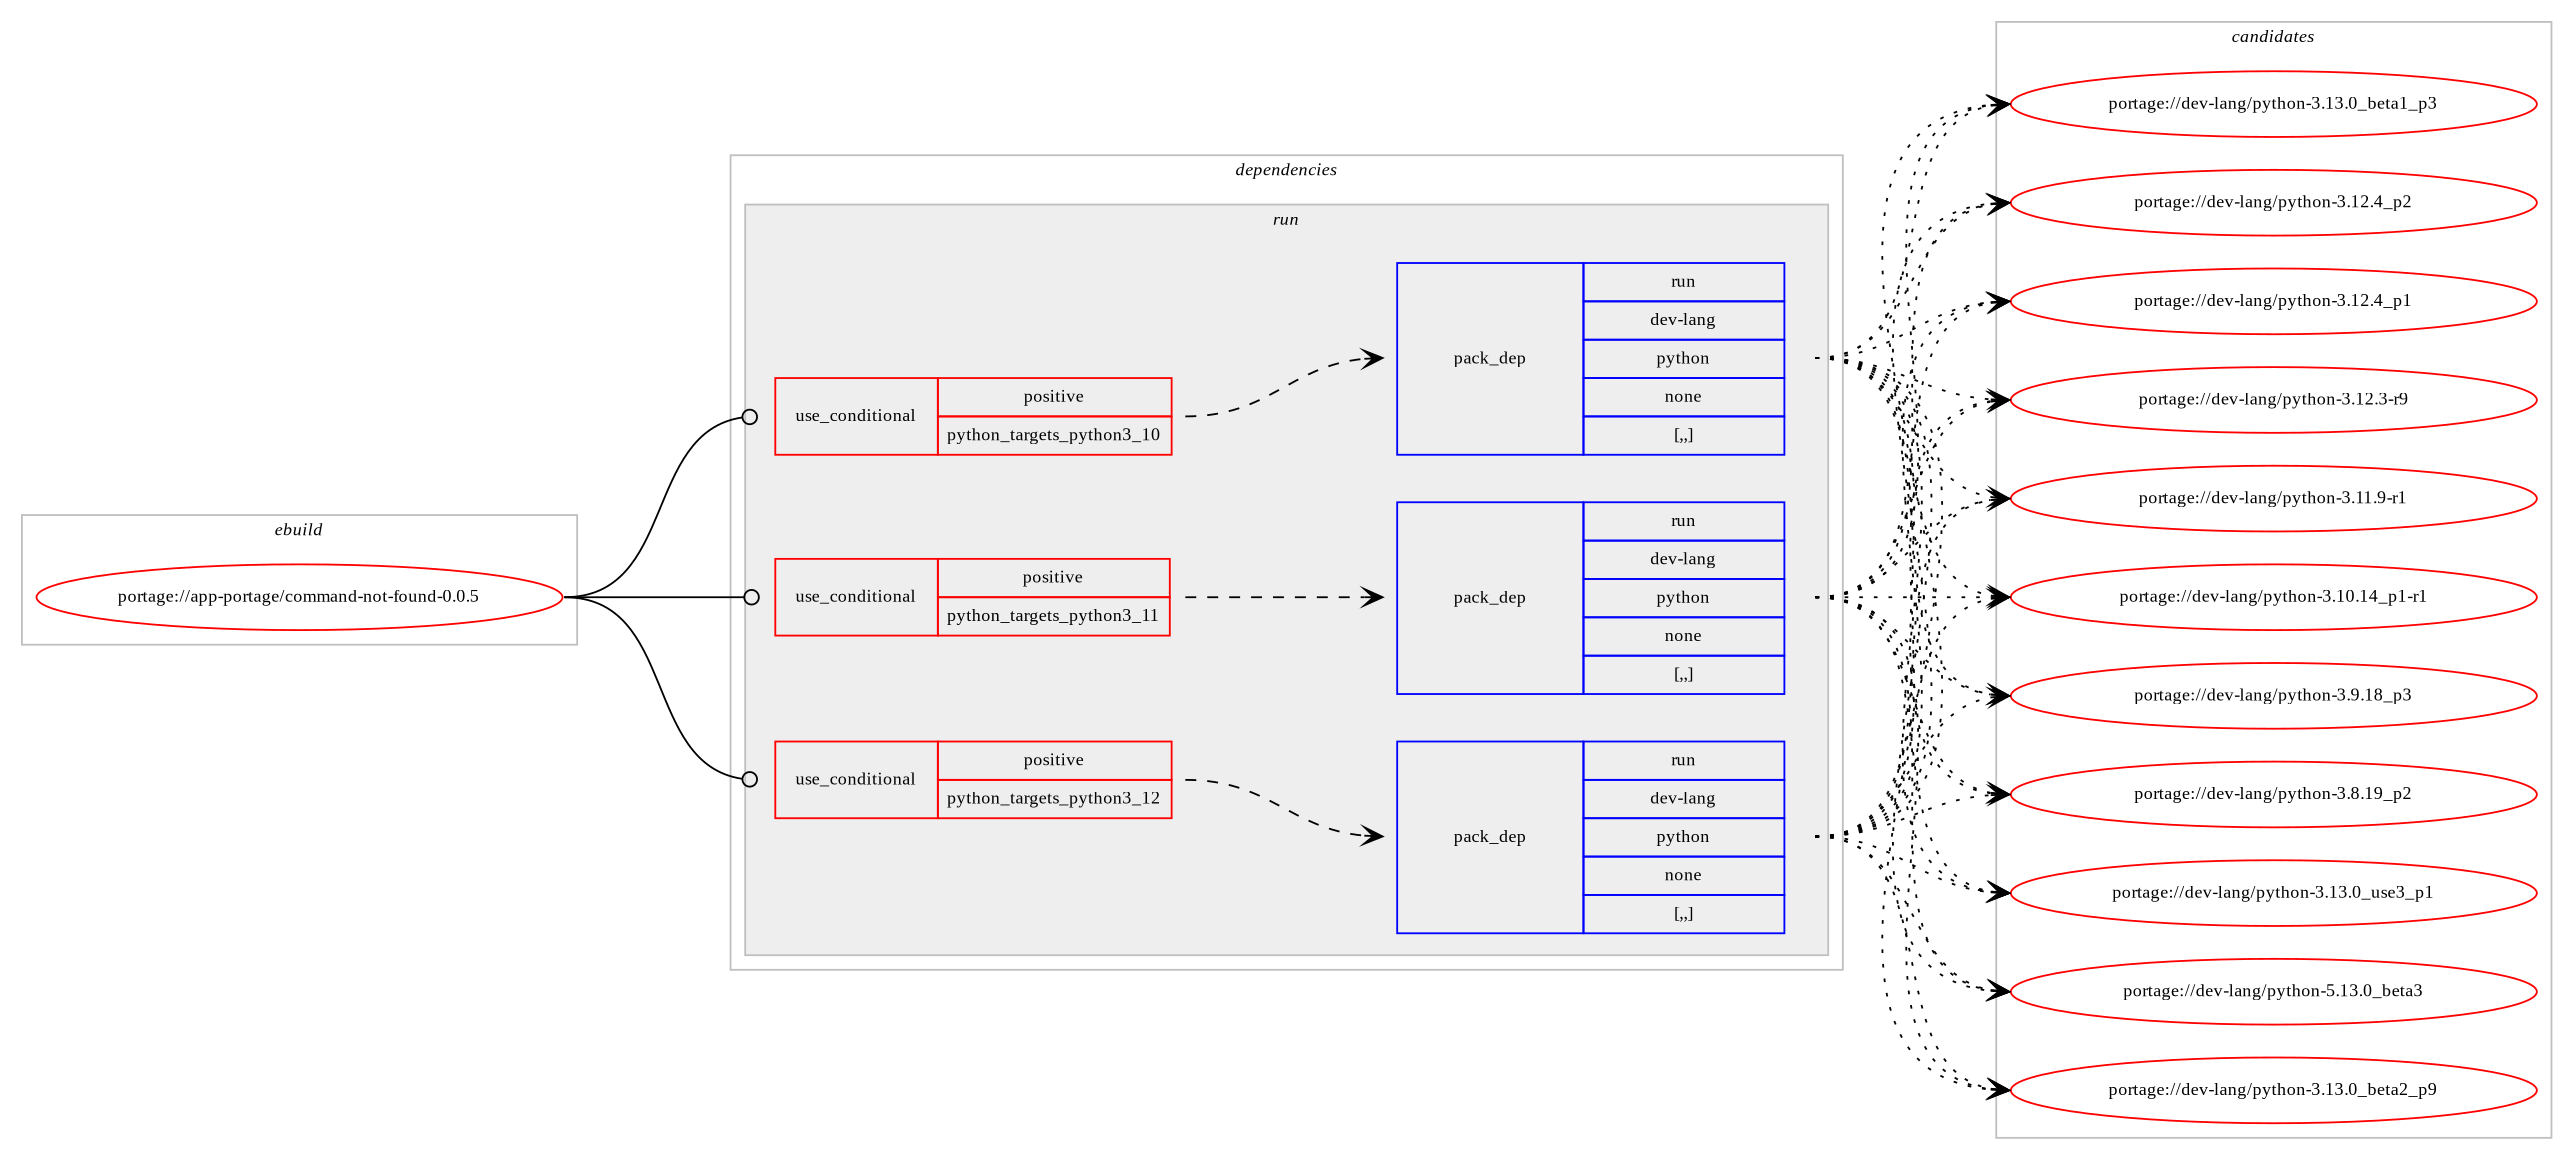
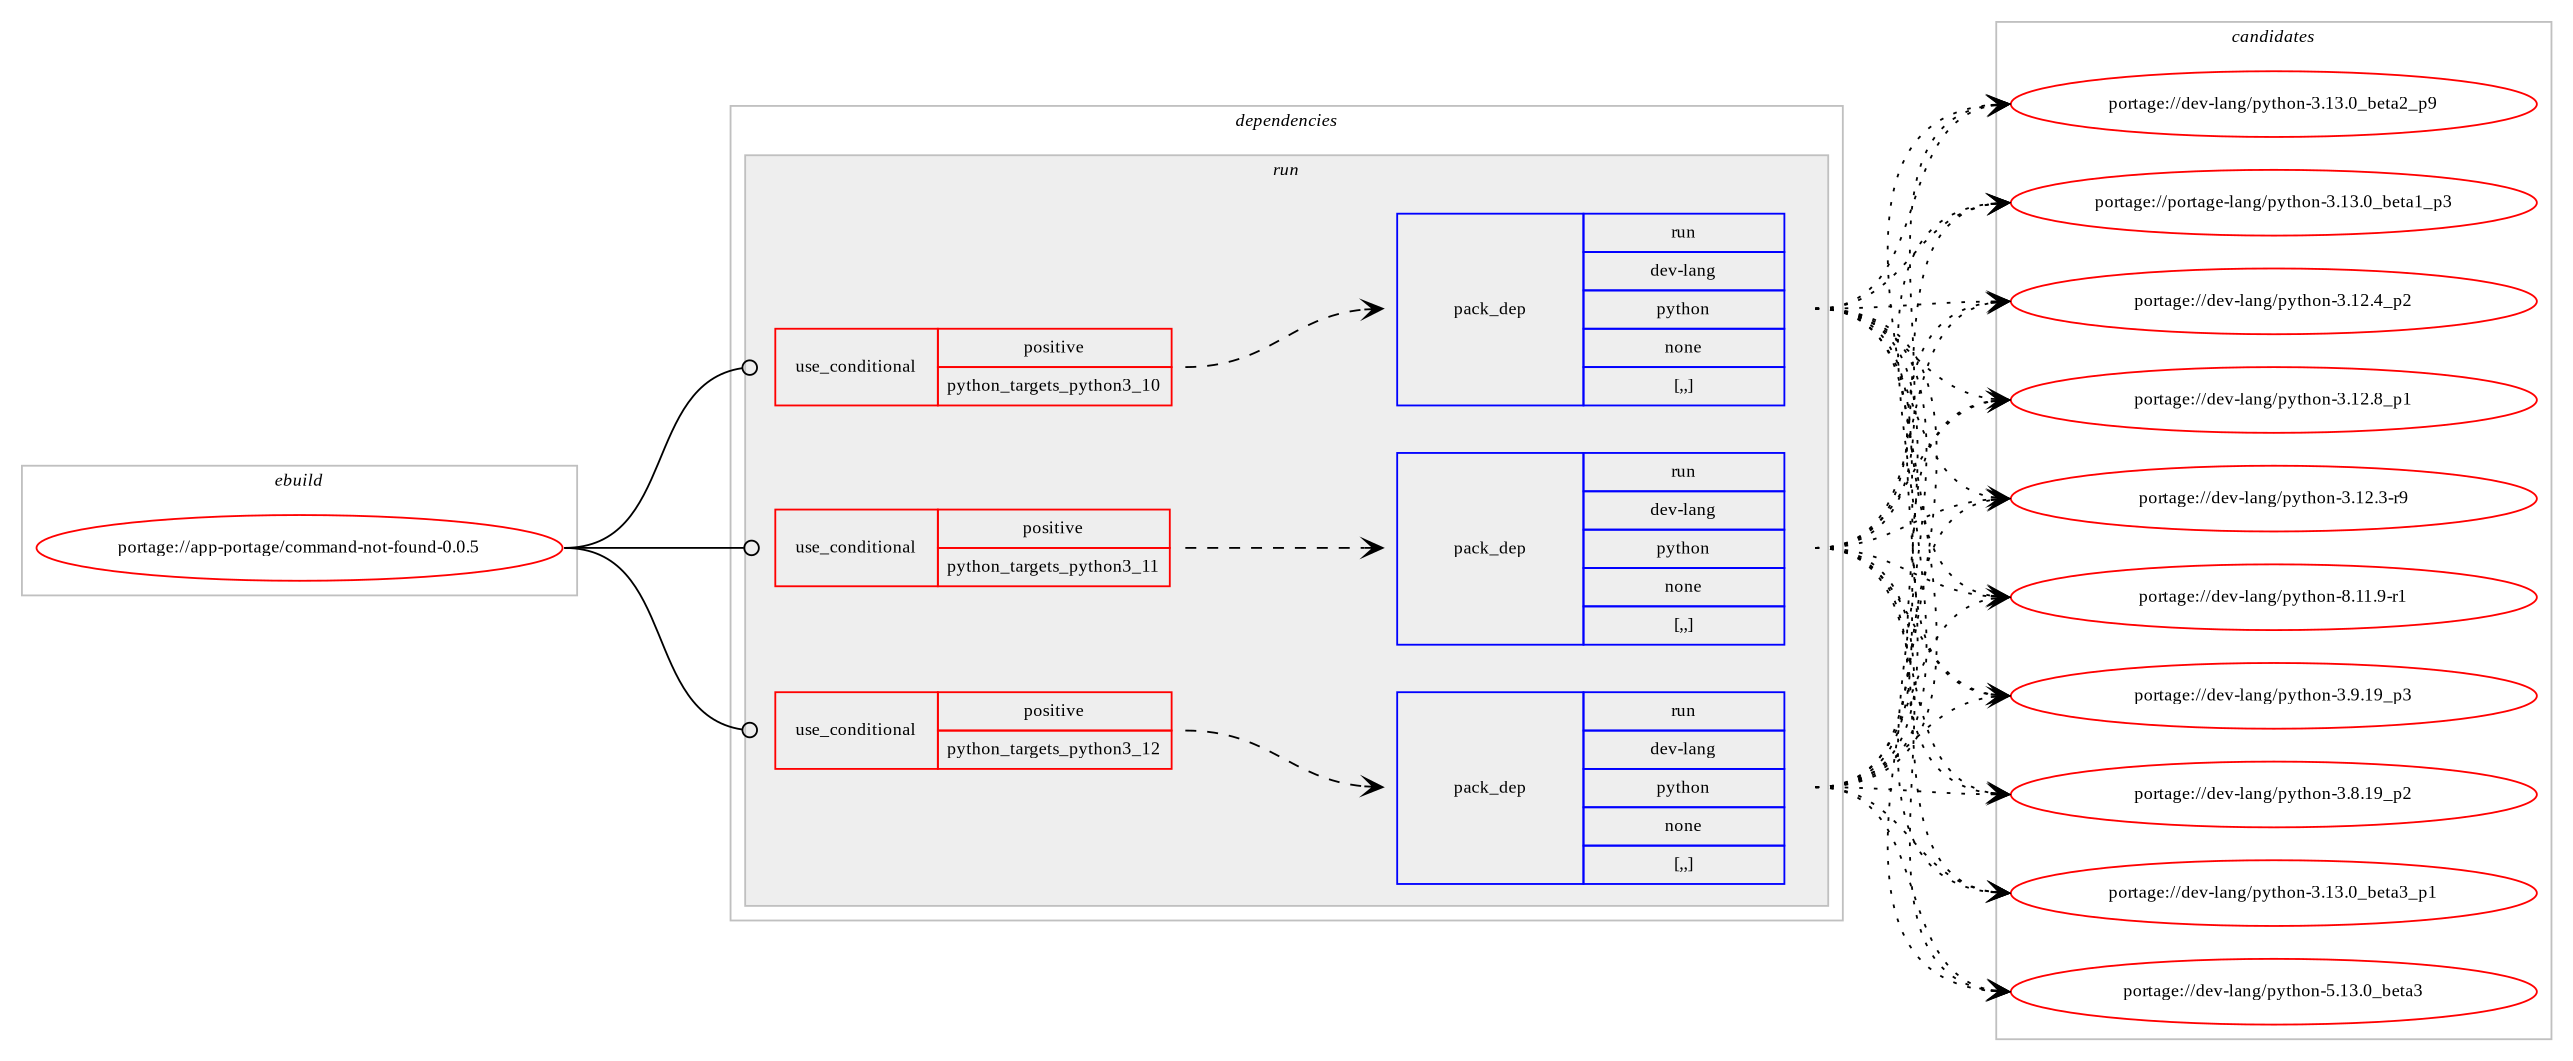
node "portage://dev-lang/python-3.13.0_beta1_p3": label "portage://dev-lang/python-3.13.0_beta1_p3" -> "portage://portage-lang/python-3.13.0_beta1_p3"
node "portage://dev-lang/python-3.12.4_p1": label "portage://dev-lang/python-3.12.4_p1" -> "portage://dev-lang/python-3.12.8_p1"
node "portage://dev-lang/python-3.11.9-r1": label "portage://dev-lang/python-3.11.9-r1" -> "portage://dev-lang/python-8.11.9-r1"
node "portage://dev-lang/python-3.10.14_p1-r1": removed
node "portage://dev-lang/python-3.9.18_p3": label "portage://dev-lang/python-3.9.18_p3" -> "portage://dev-lang/python-3.9.19_p3"
node "portage://dev-lang/python-3.13.0_use3_p1": label "portage://dev-lang/python-3.13.0_use3_p1" -> "portage://dev-lang/python-3.13.0_beta3_p1"
